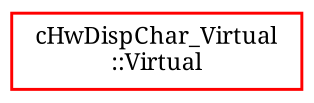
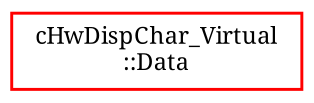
node "cHwDispChar_Virtual ::Virtual": label "cHwDispChar_Virtual ::Virtual" -> "cHwDispChar_Virtual ::Data"
